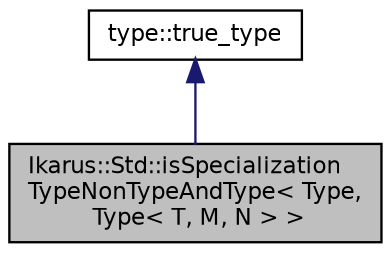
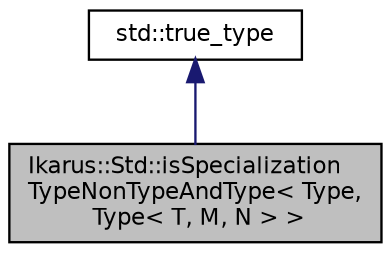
node "type::true_type": label "type::true_type" -> "std::true_type"
